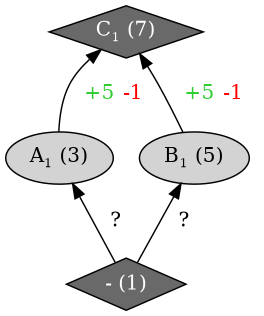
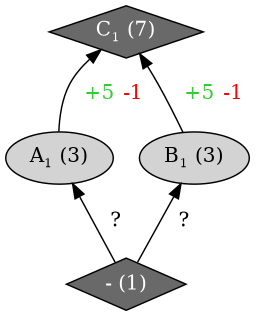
node "B": text "(5)" -> "(3)"
